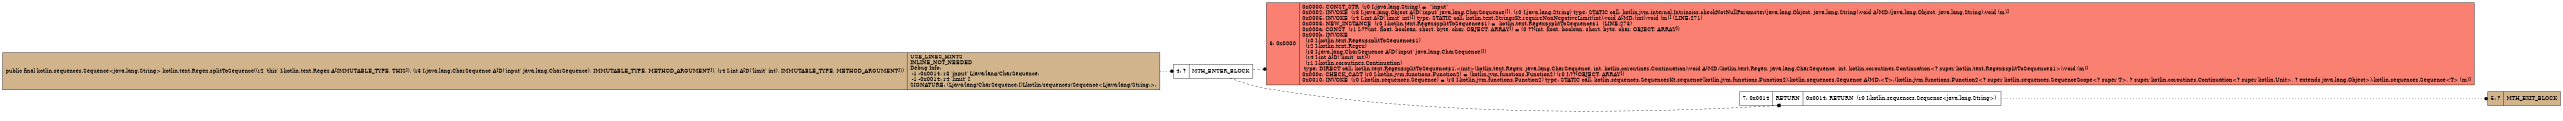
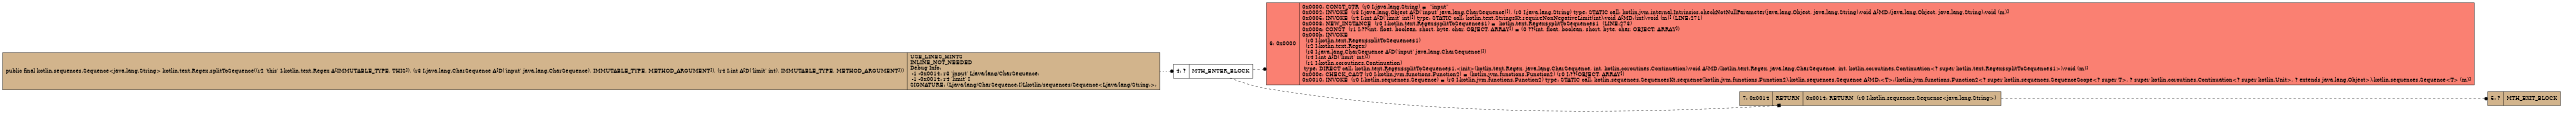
node "7: 0x0014": fillcolor white -> tan
edge "7: 0x0014" -> "5: ?": style dotted -> dashed
